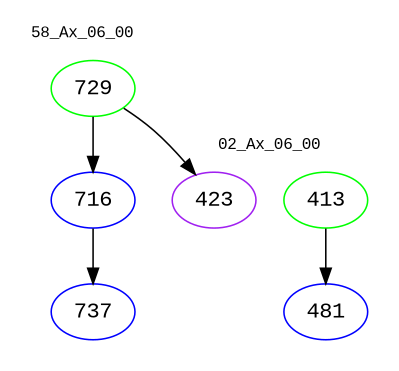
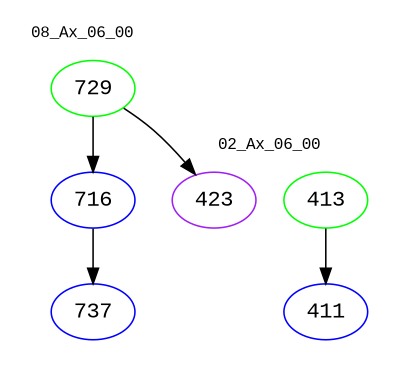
cluster "58_Ax_06_00": label "58_Ax_06_00" -> "08_Ax_06_00"
node "481": label "481" -> "411"
